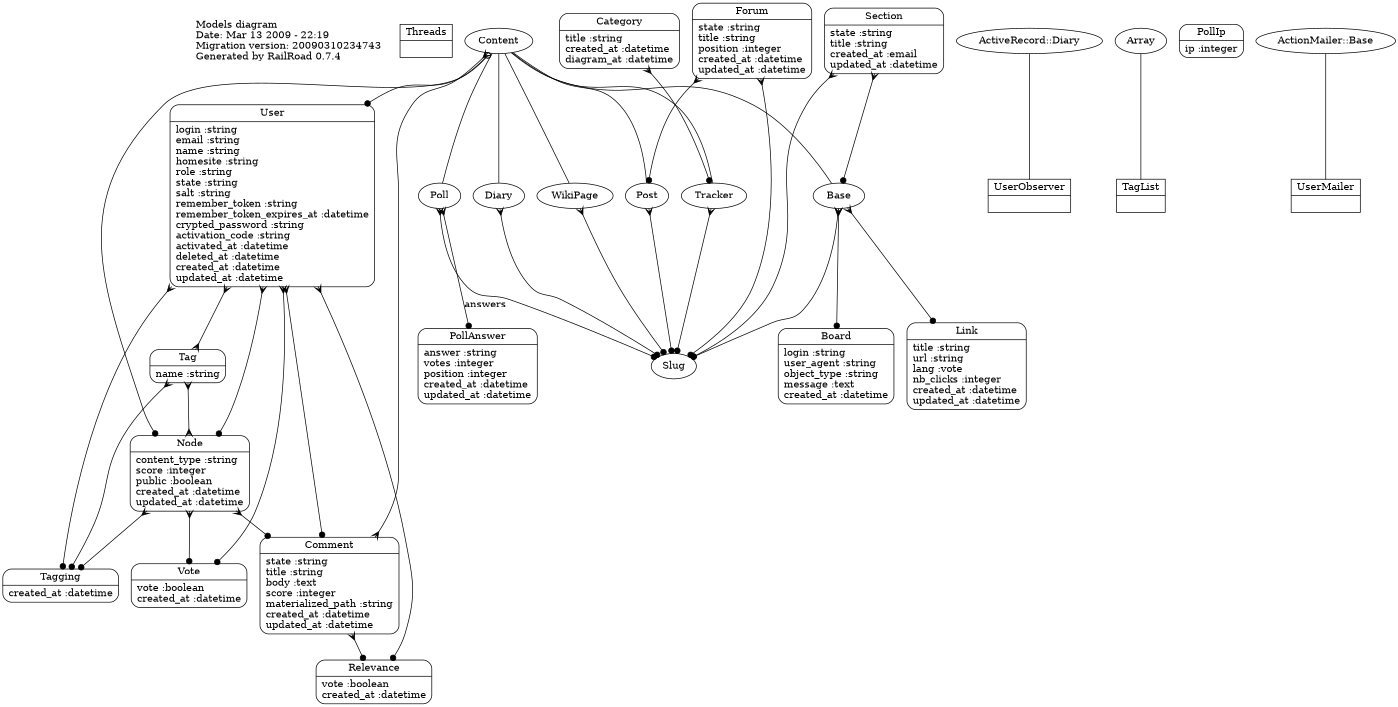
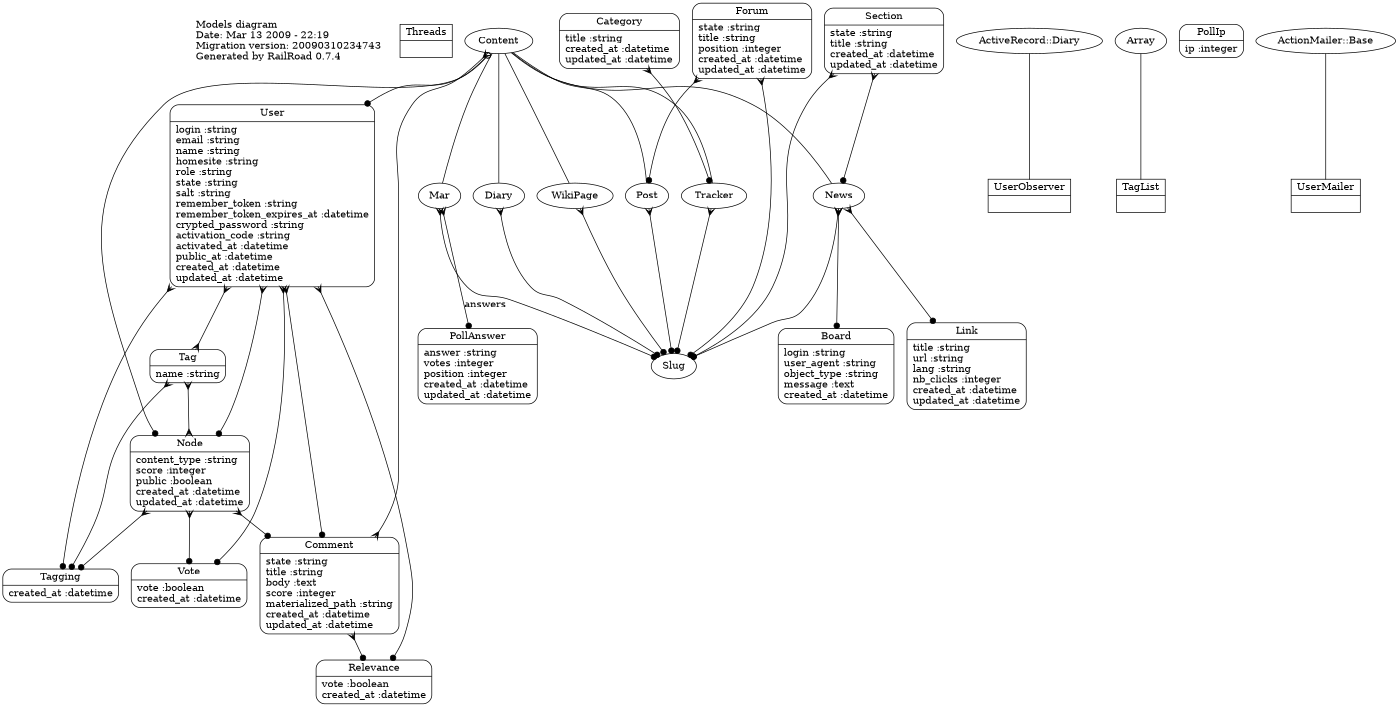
node "Section": text "created_at :email" -> "created_at :datetime"
node "Category": text "diagram_at :datetime" -> "updated_at :datetime"
node "Poll": label "Poll" -> "Mar"
node "Base": label "Base" -> "News"
node "User": text "deleted_at :datetime" -> "public_at :datetime"
node "Link": text "lang :vote" -> "lang :string"
